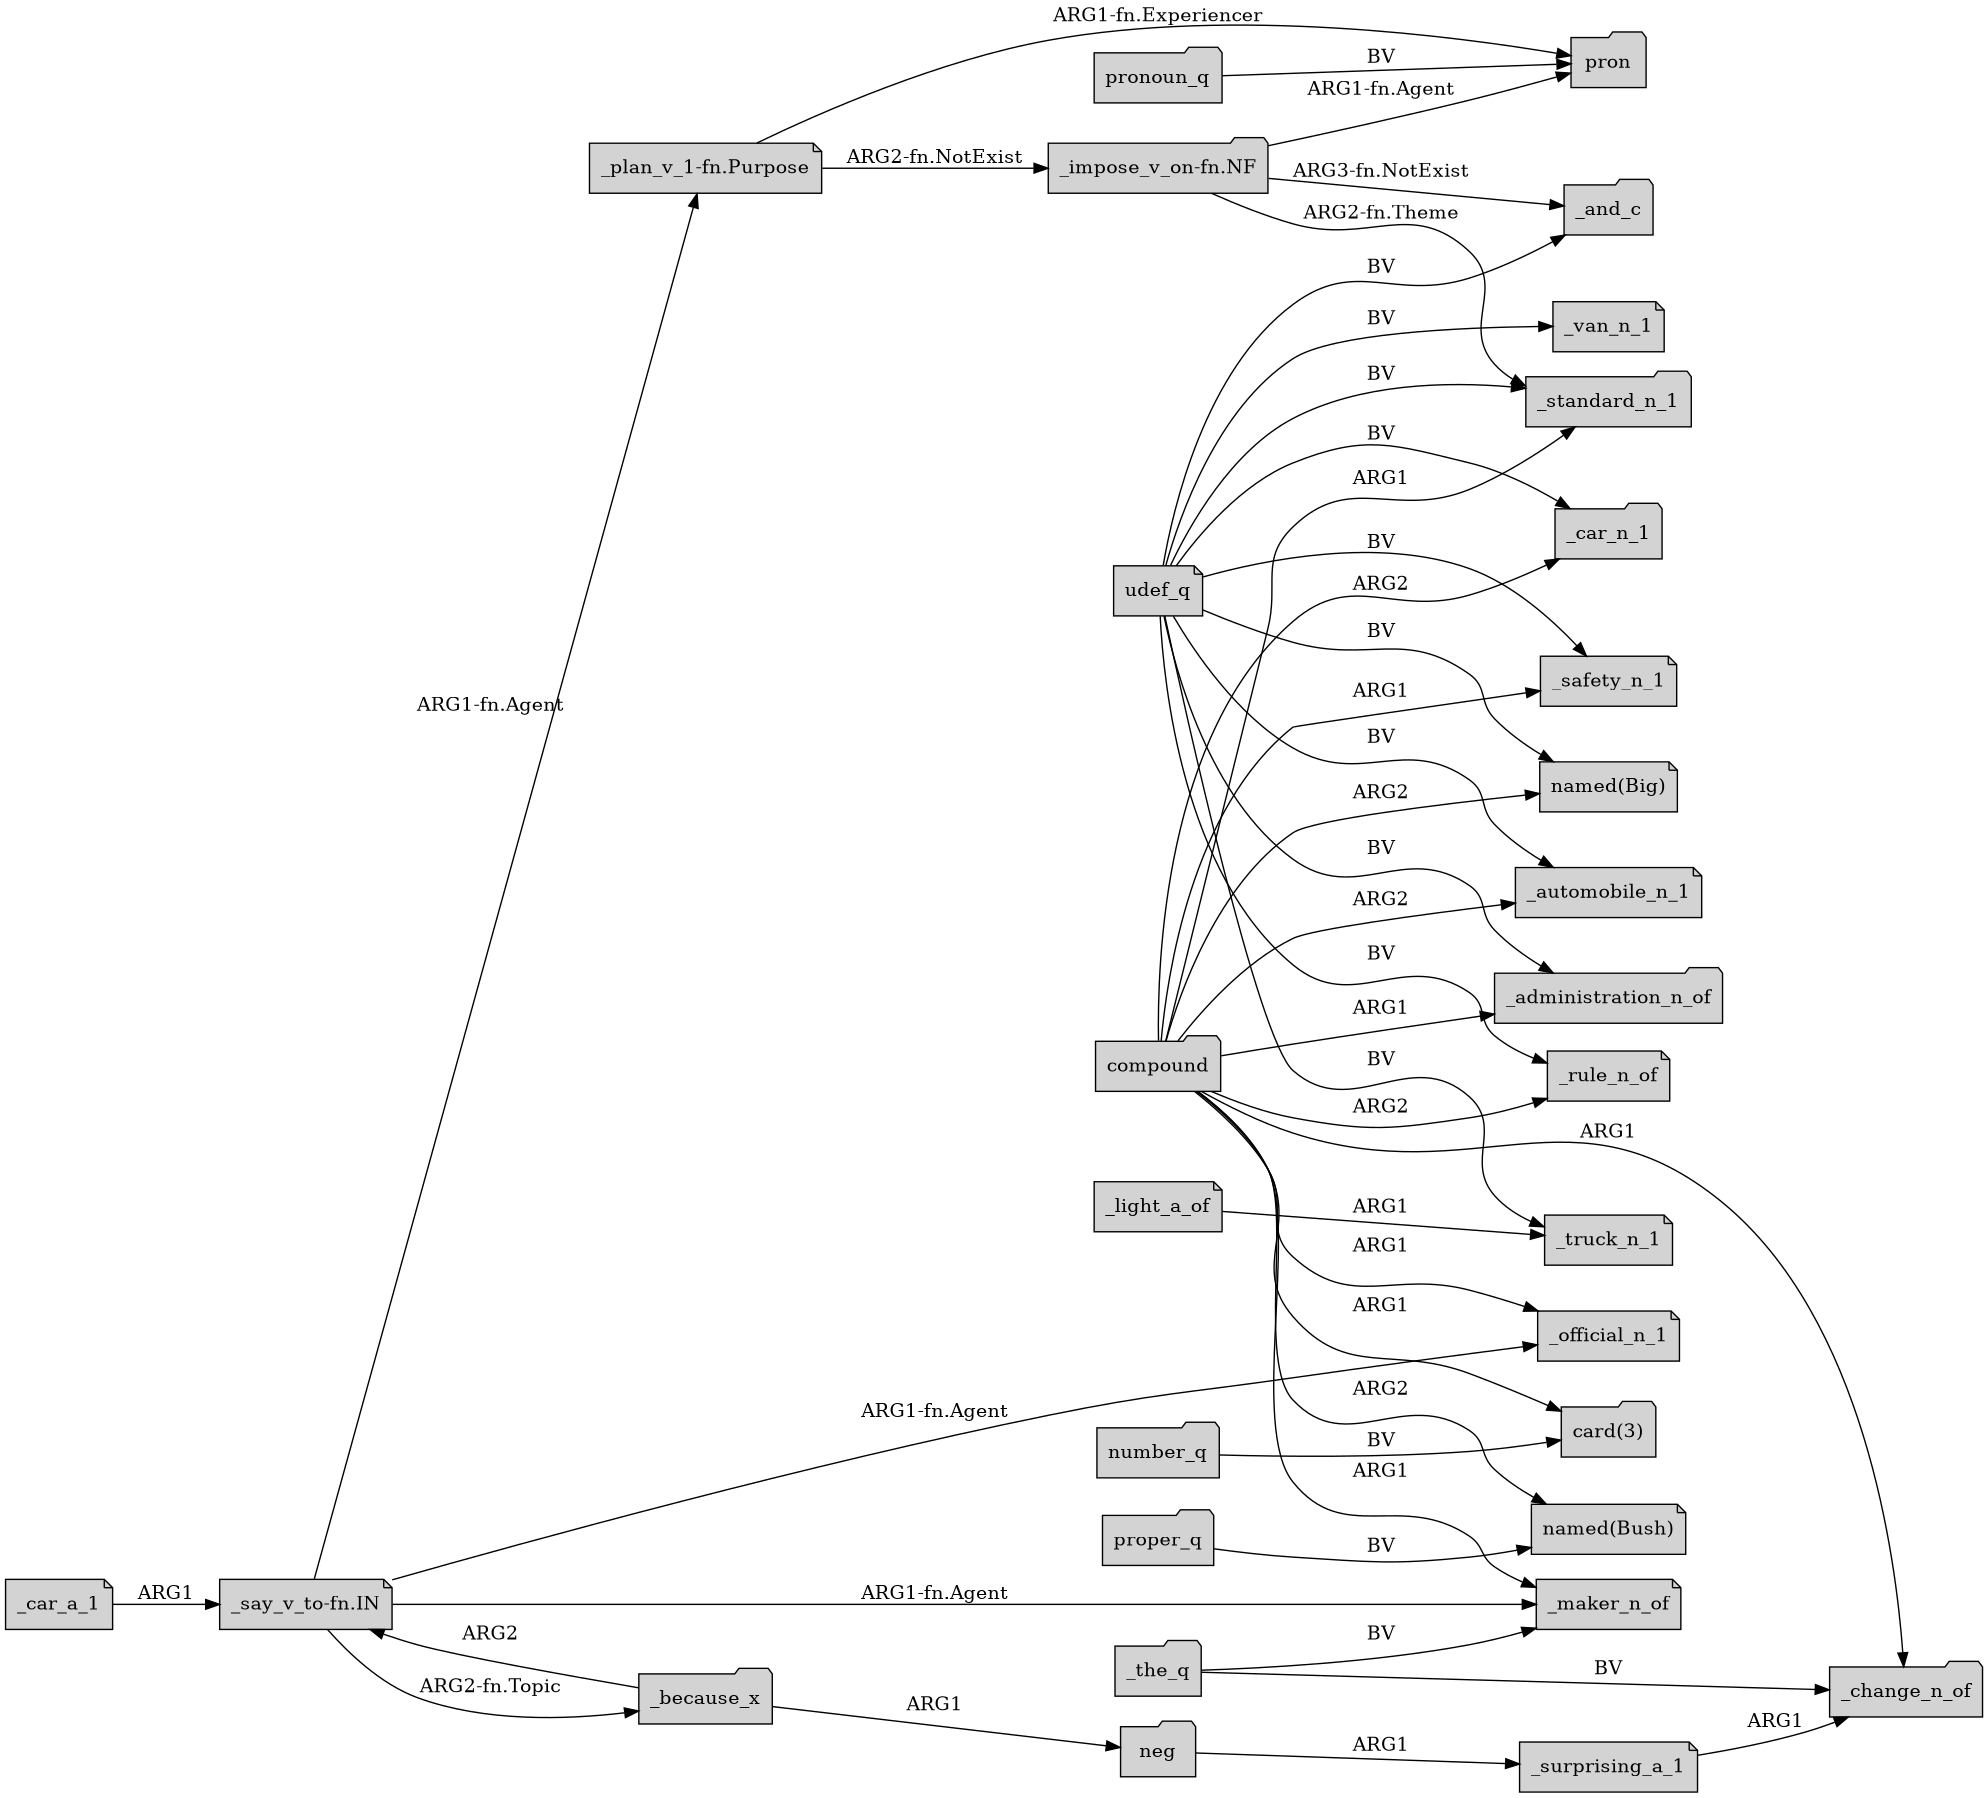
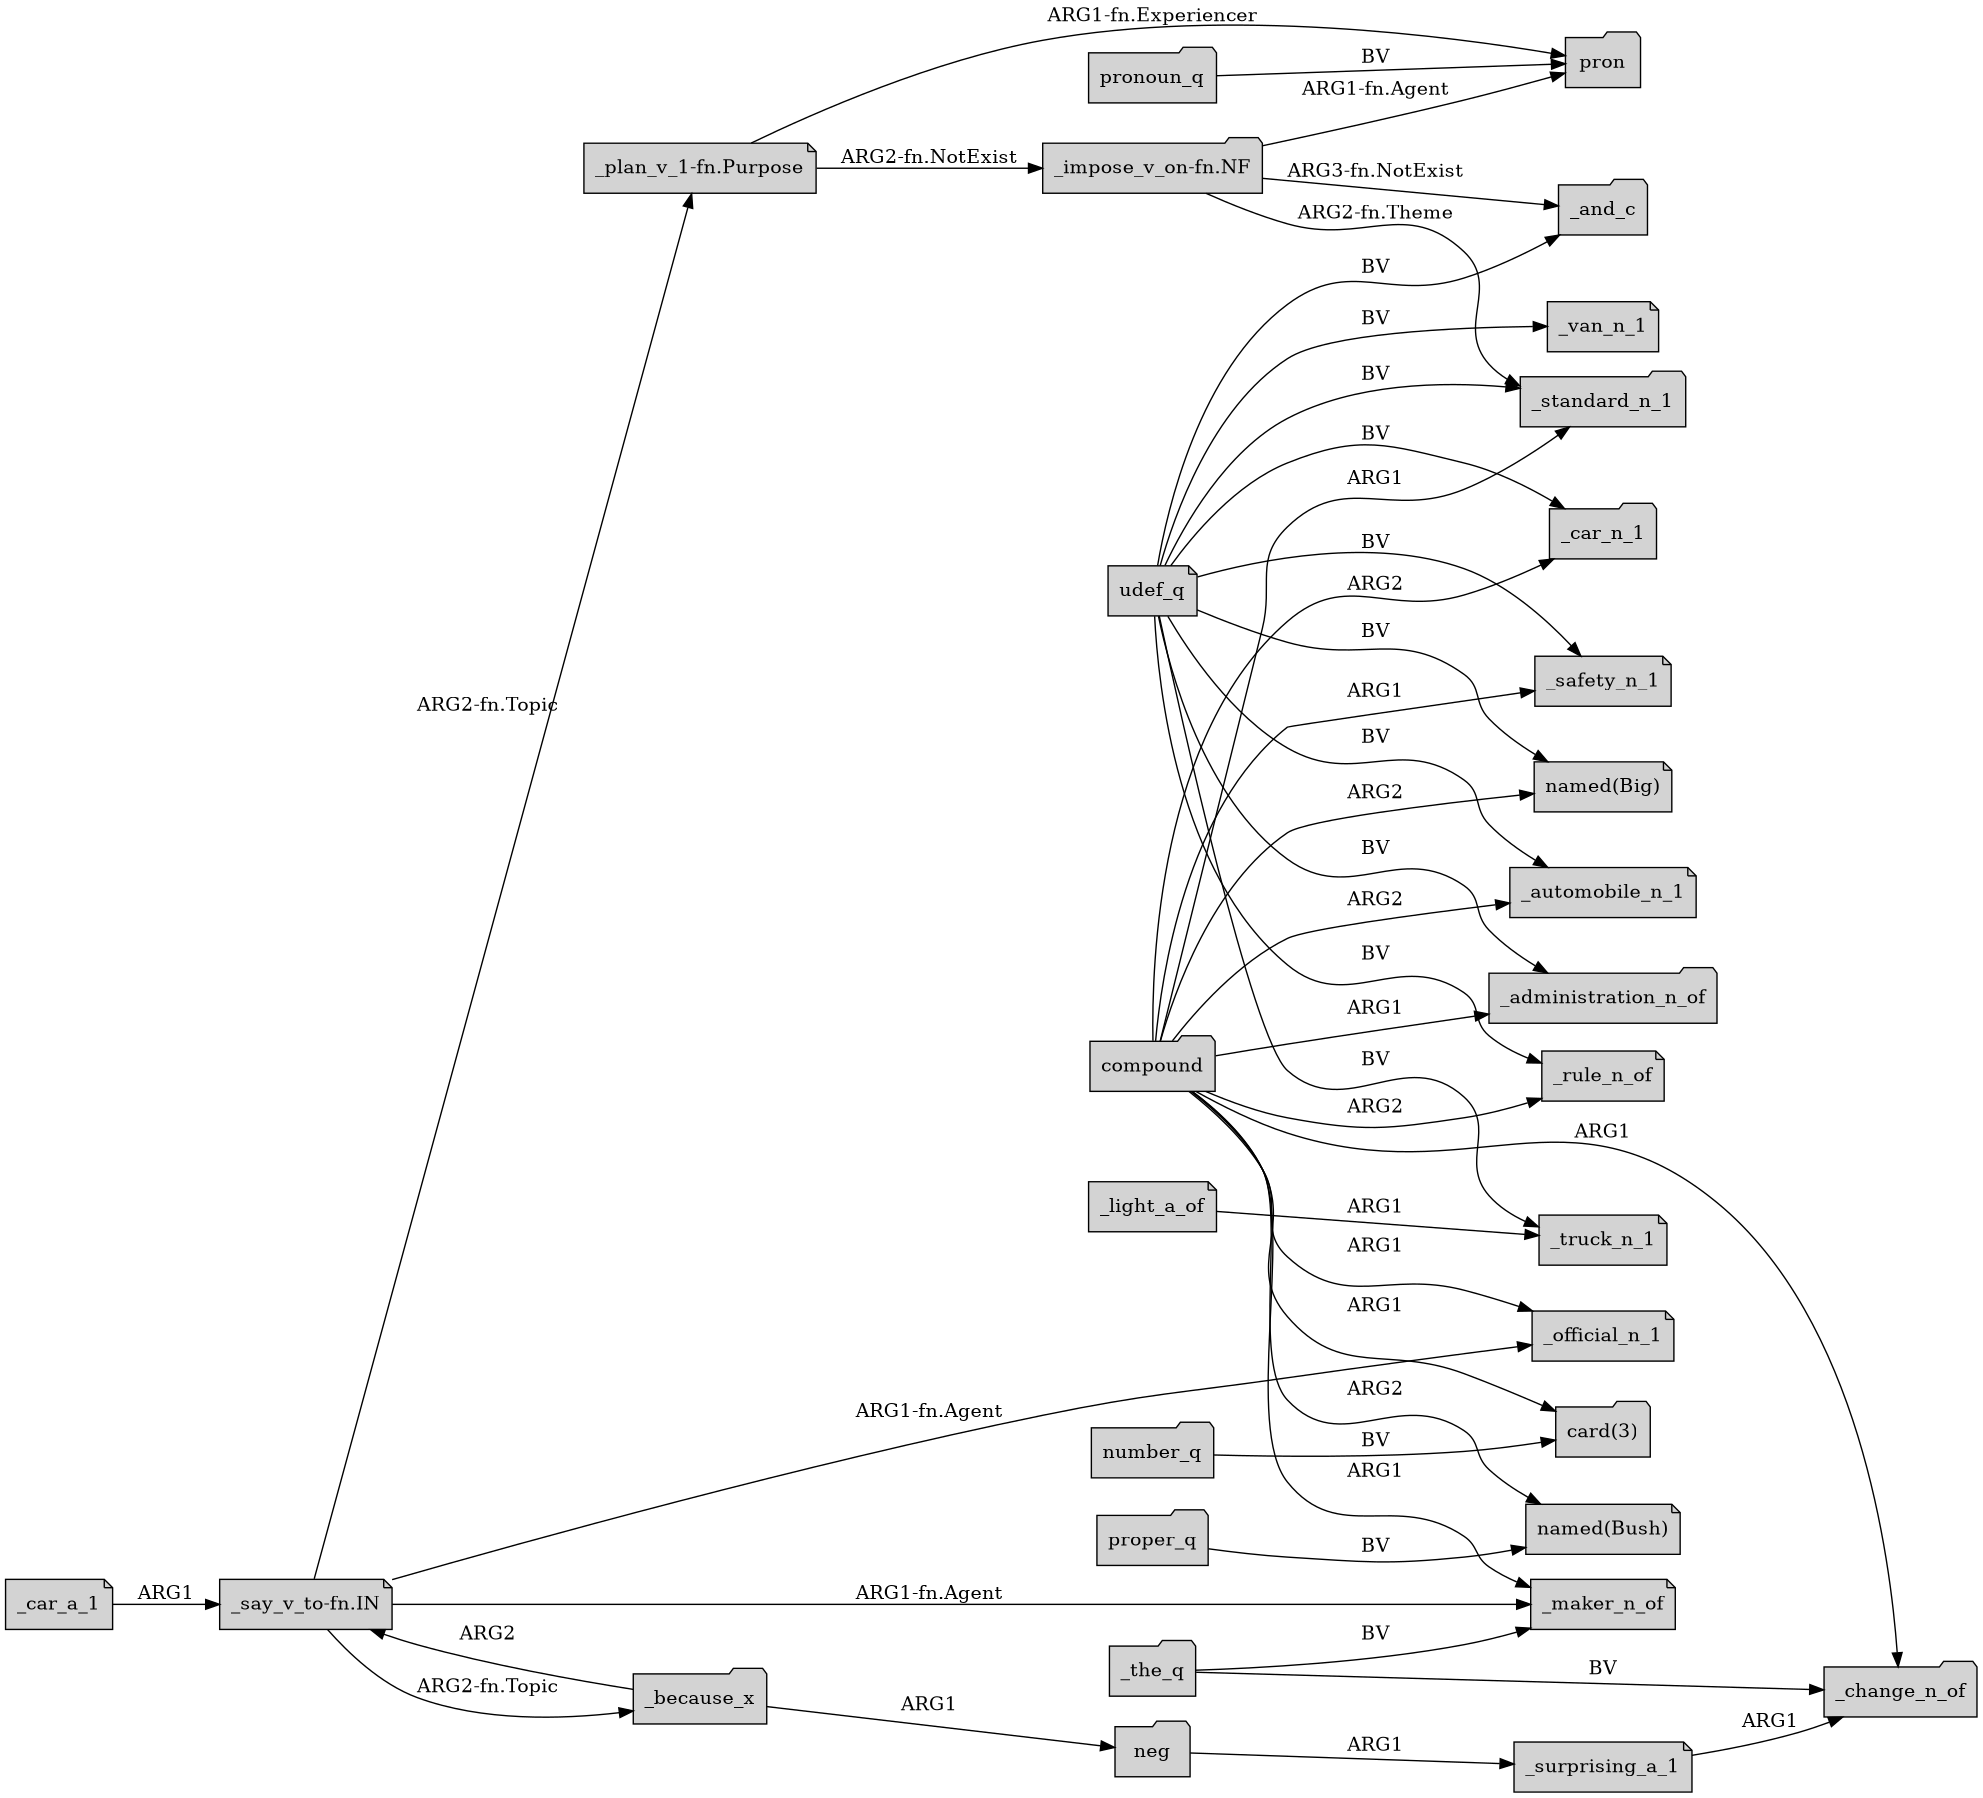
edge "_say_v_to-fn.IN" -> "_plan_v_1-fn.Purpose": label "ARG1-fn.Agent" -> "ARG2-fn.Topic"
